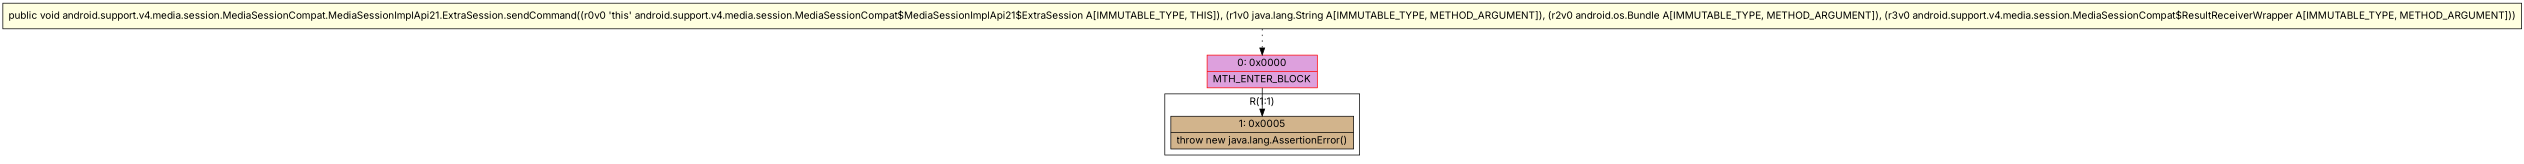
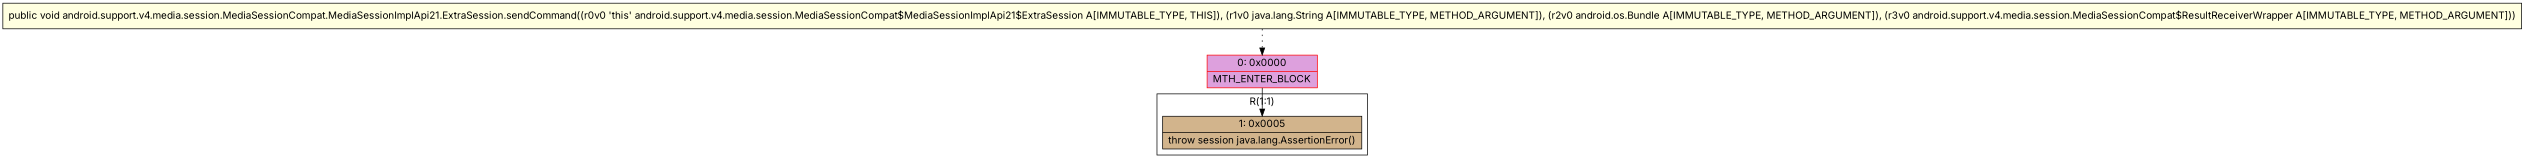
node "1: 0x0005": text "throw new java.lang.AssertionError()" -> "throw session java.lang.AssertionError()"
